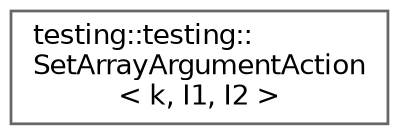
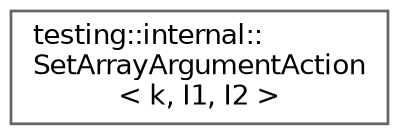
node "testing::testing:: SetArrayArgumentAction < k, I1, I2 >": label "testing::testing:: SetArrayArgumentAction < k, I1, I2 >" -> "testing::internal:: SetArrayArgumentAction < k, I1, I2 >"
